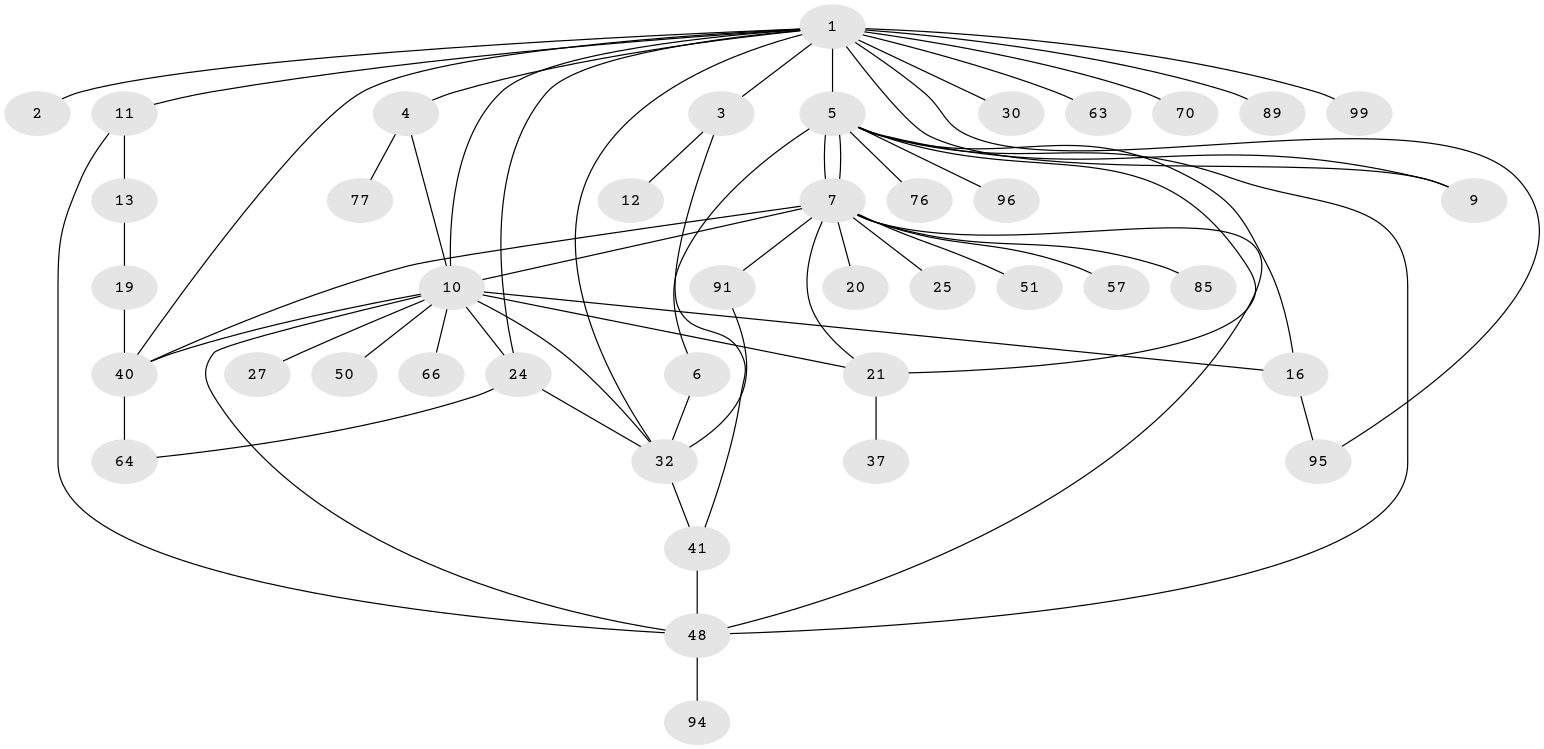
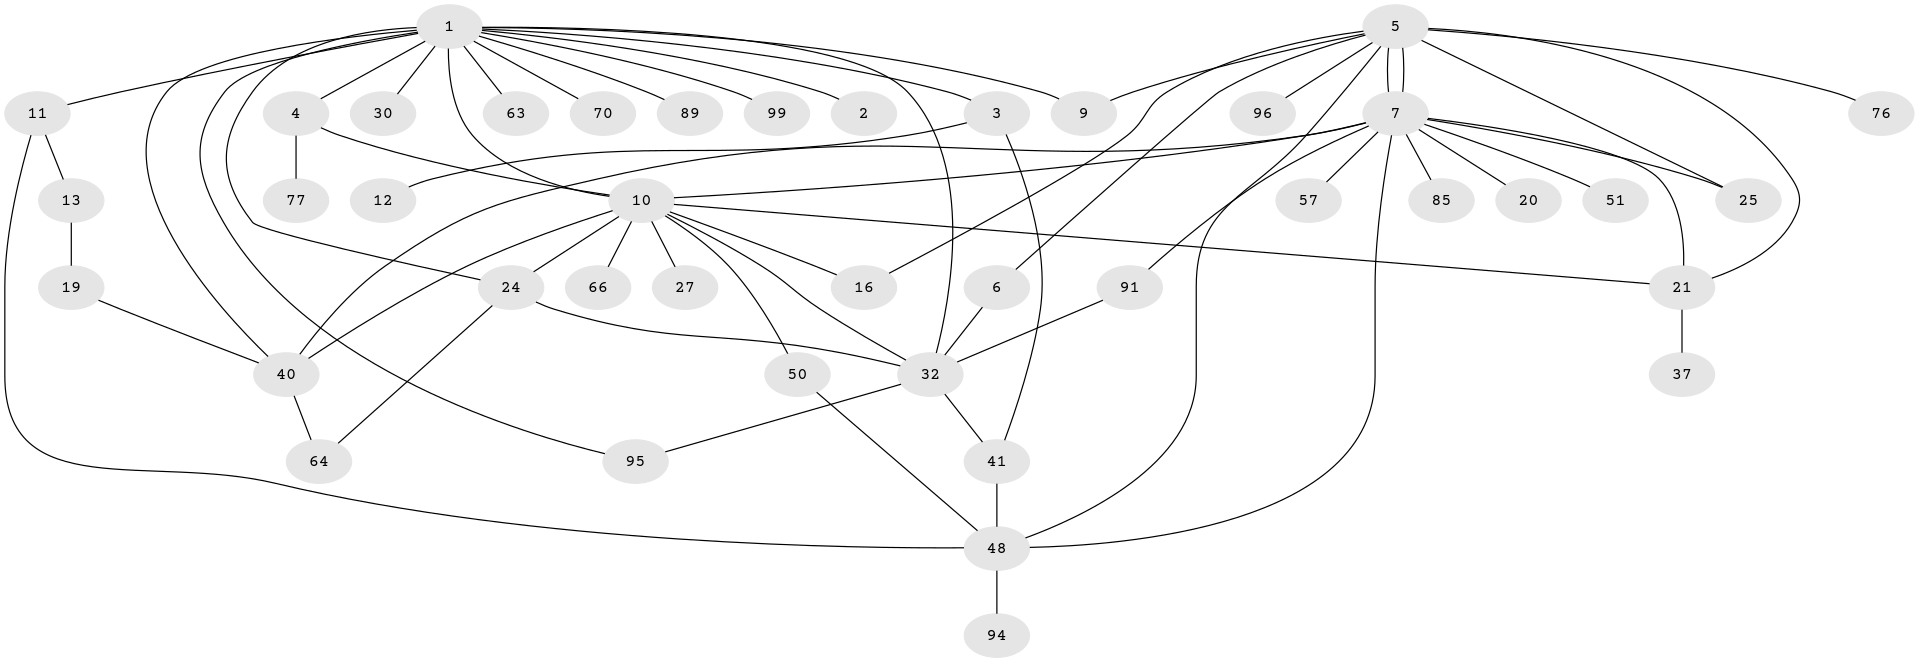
edge "1" -- "5": now "25" -- "5"
edge "16" -- "95": now "32" -- "95"
edge "10" -- "48": now "50" -- "48"
